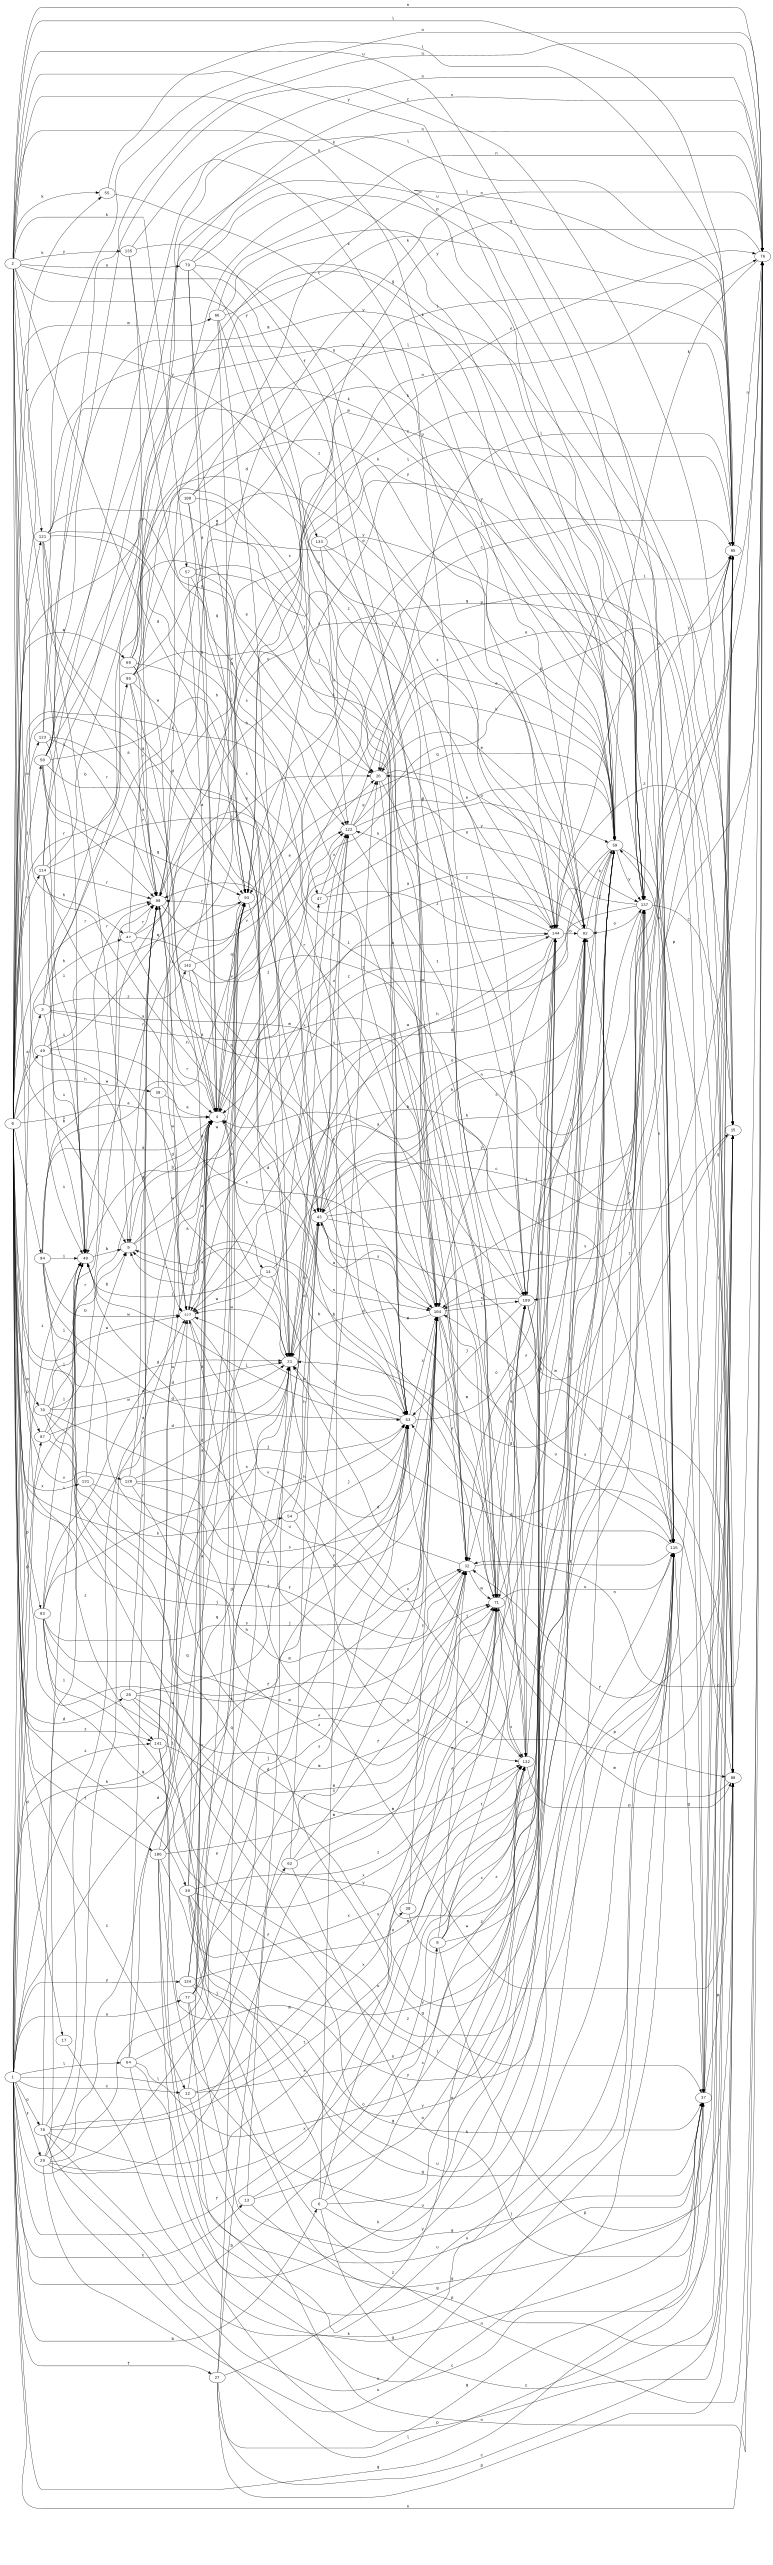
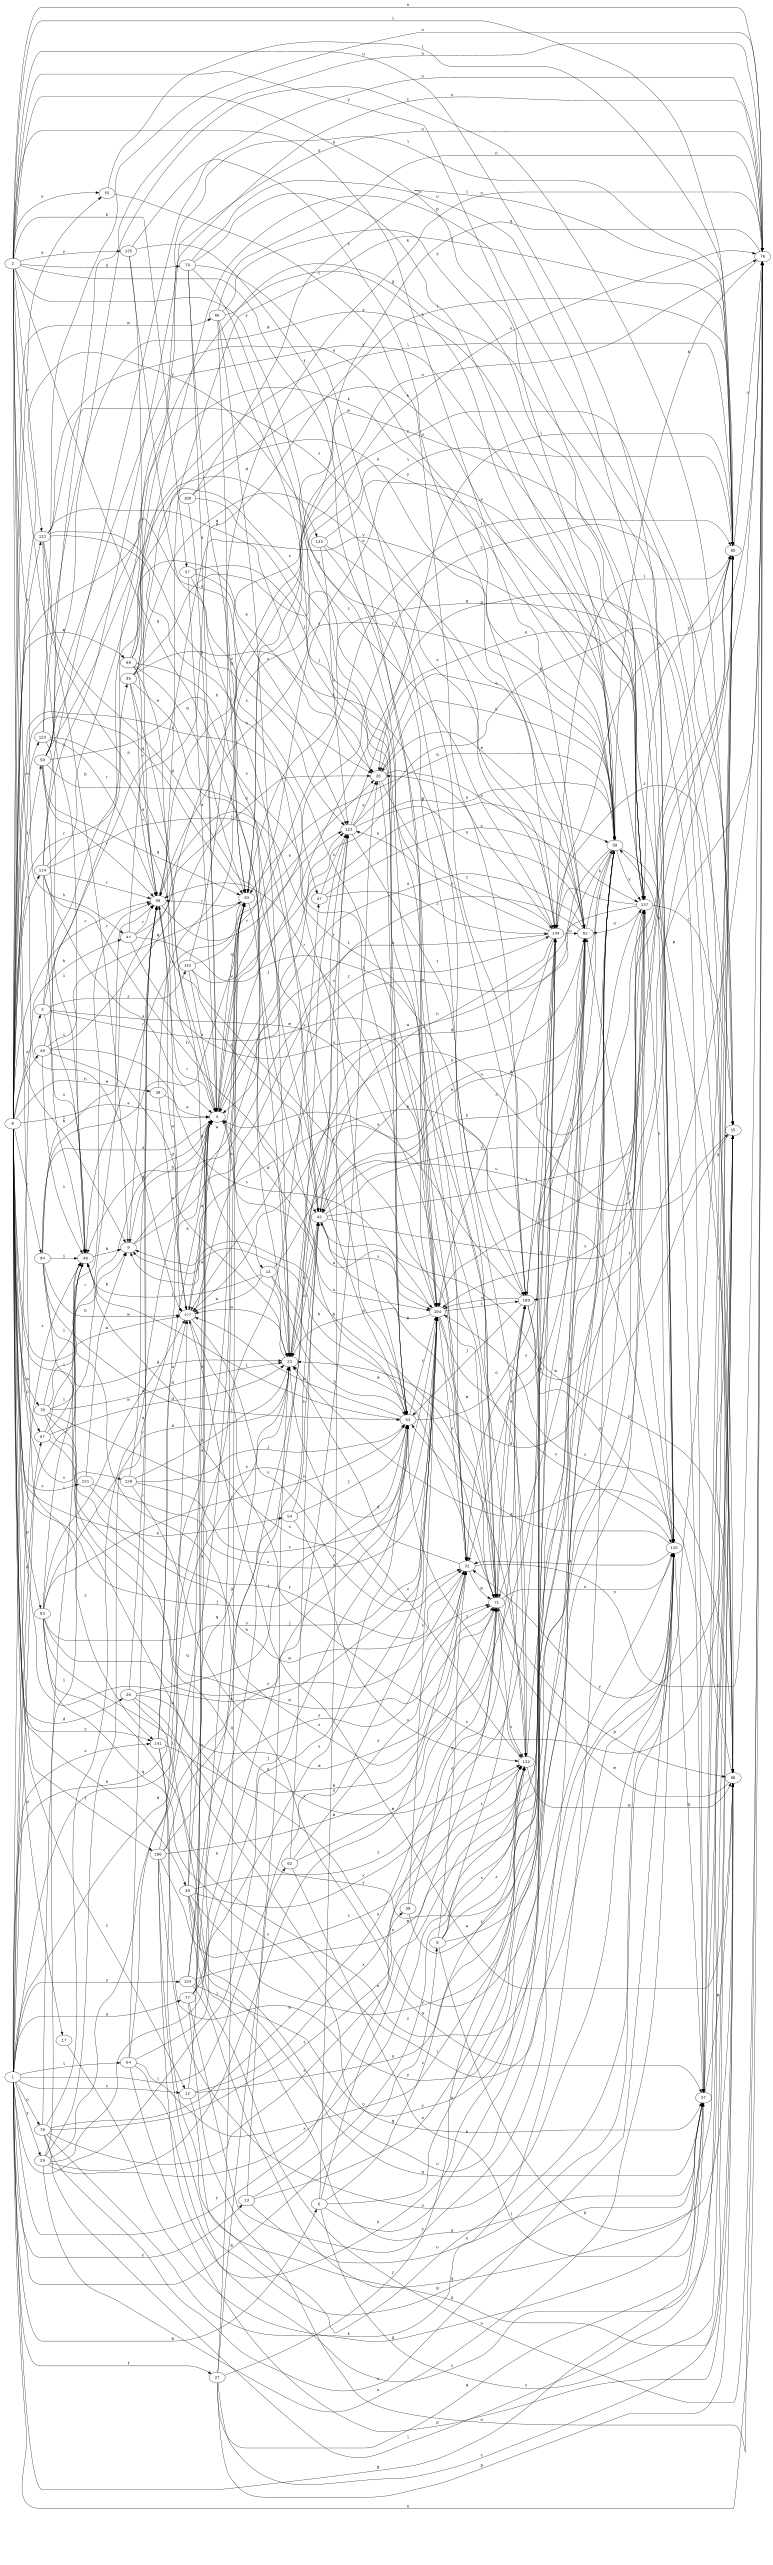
edge "108" -> "93": now "68" -> "93"
edge "14" -> "71": added, label "m"
